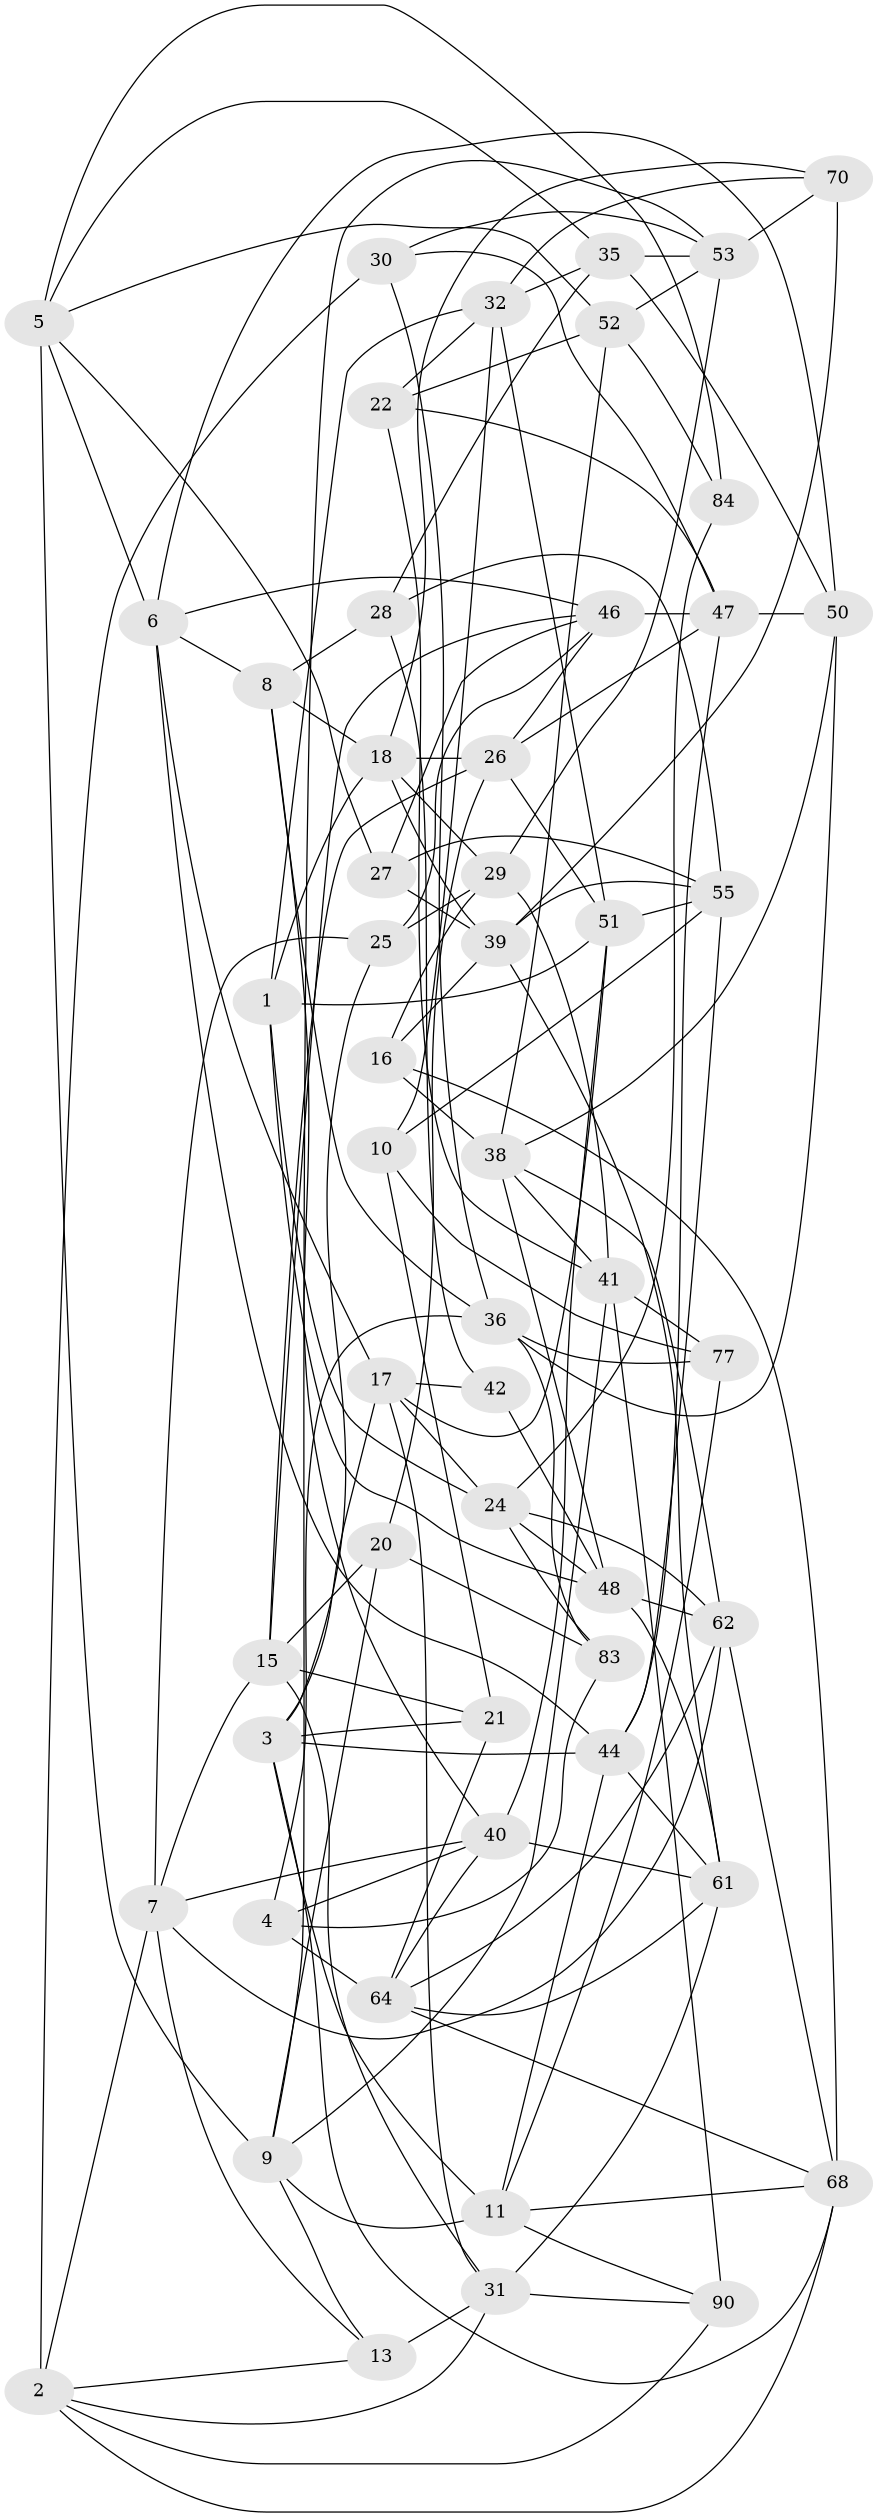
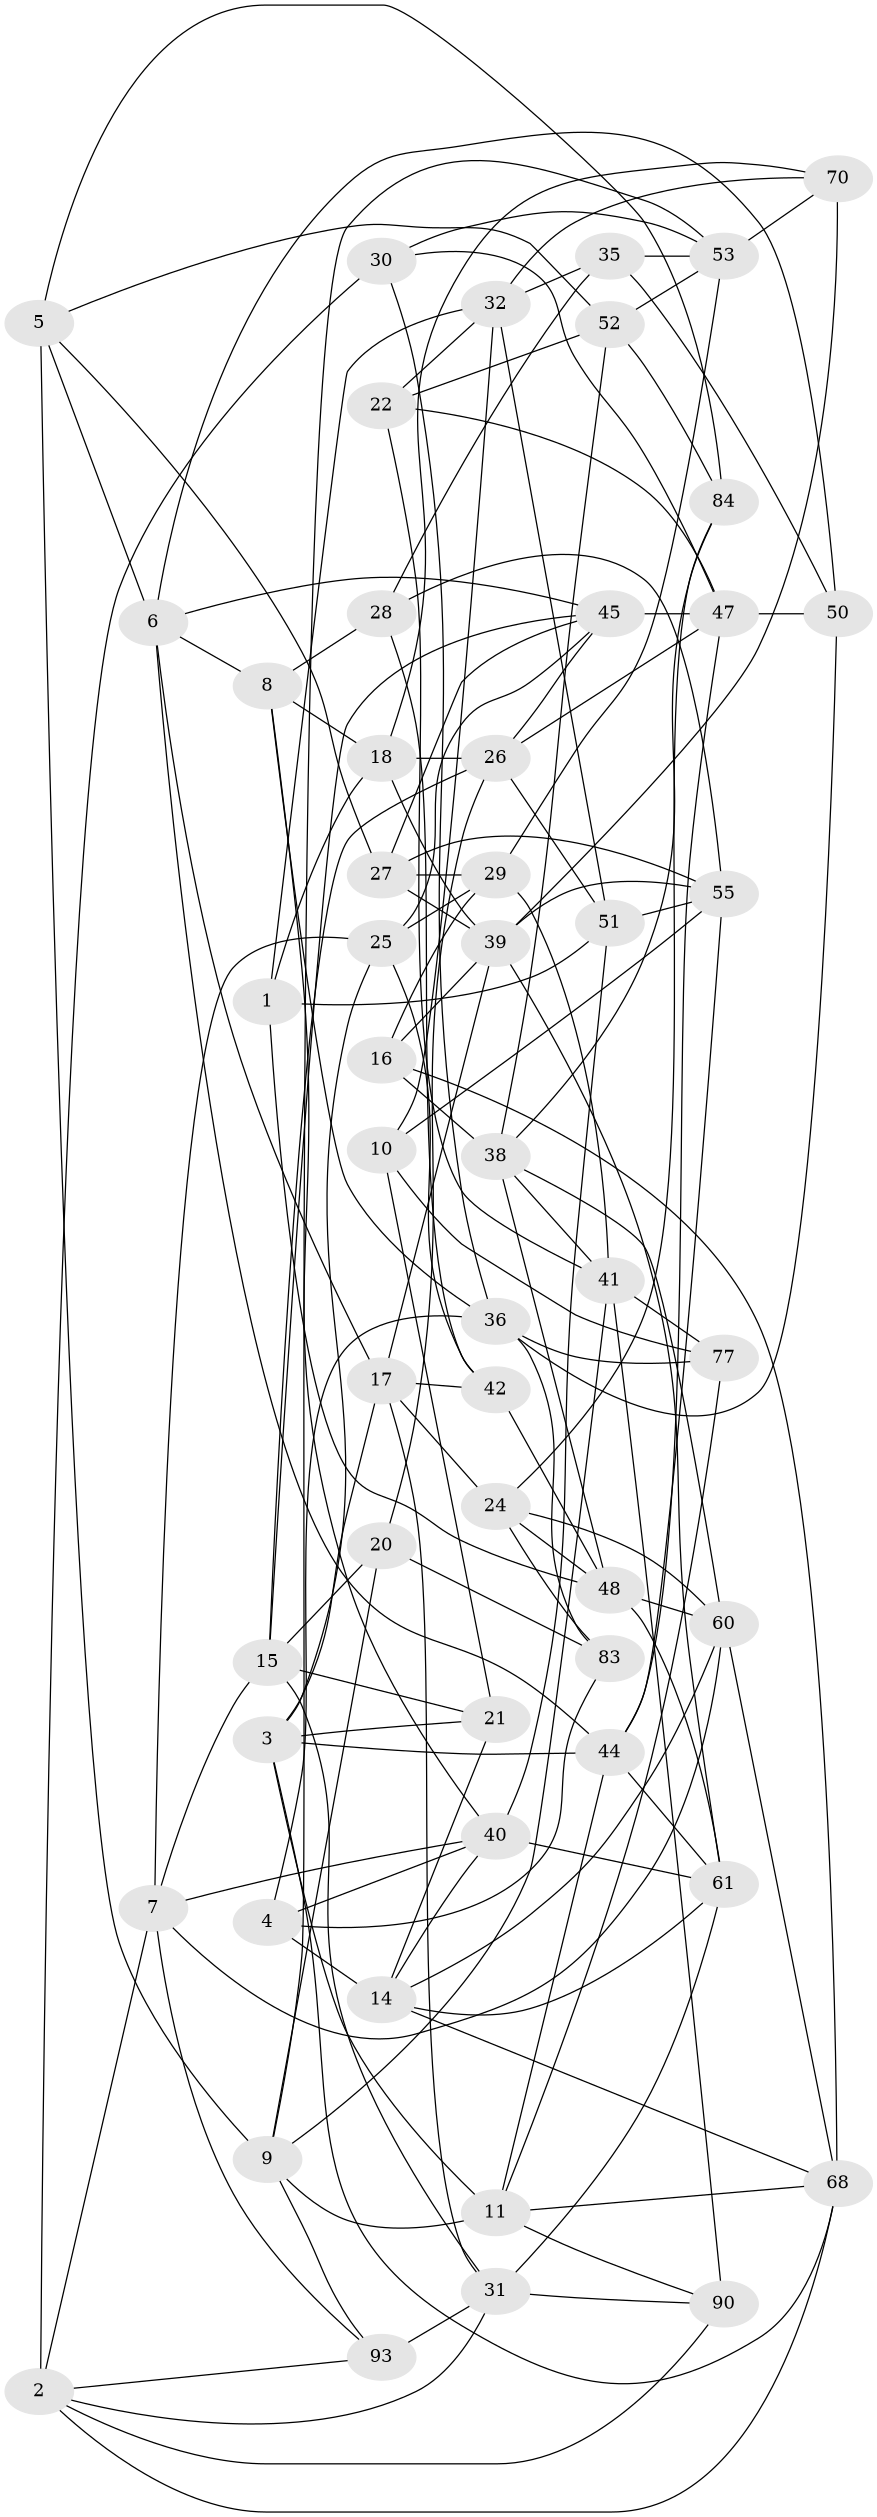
edge "35" -- "5": removed
node "46": label "46" -> "45"
edge "18" -- "29": now "27" -- "29"
edge "50" -- "38": now "84" -- "38"
edge "25" -- "42": added
edge "51" -- "17": now "39" -- "17"
edge "1" -- "24": removed
node "62": label "62" -> "60"
node "64": label "64" -> "14"
node "13": label "13" -> "93"
